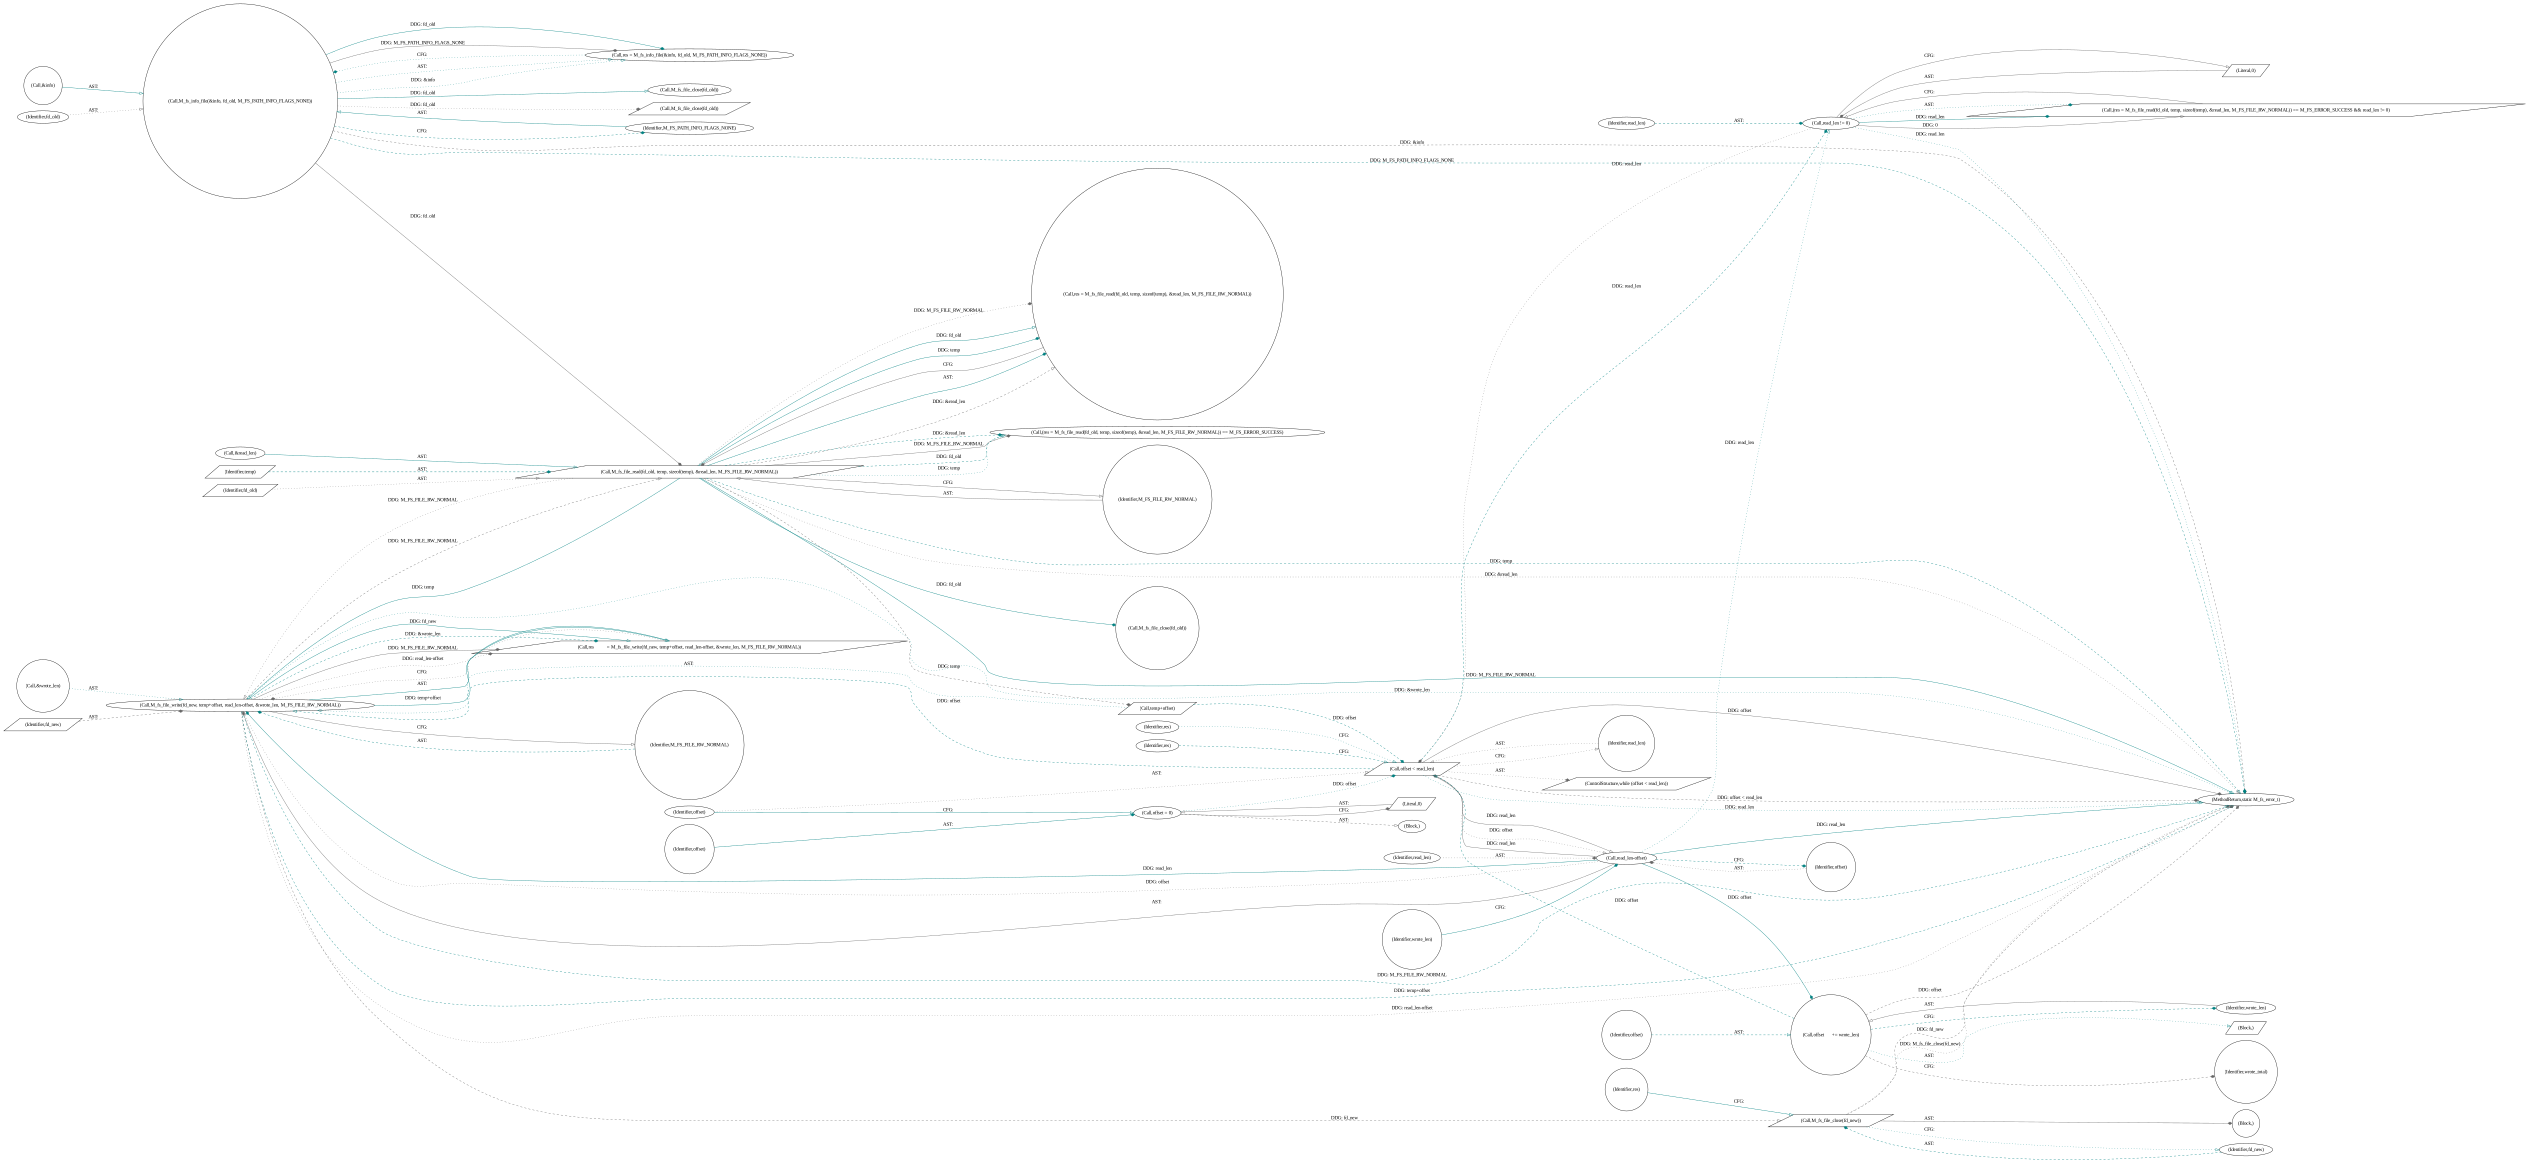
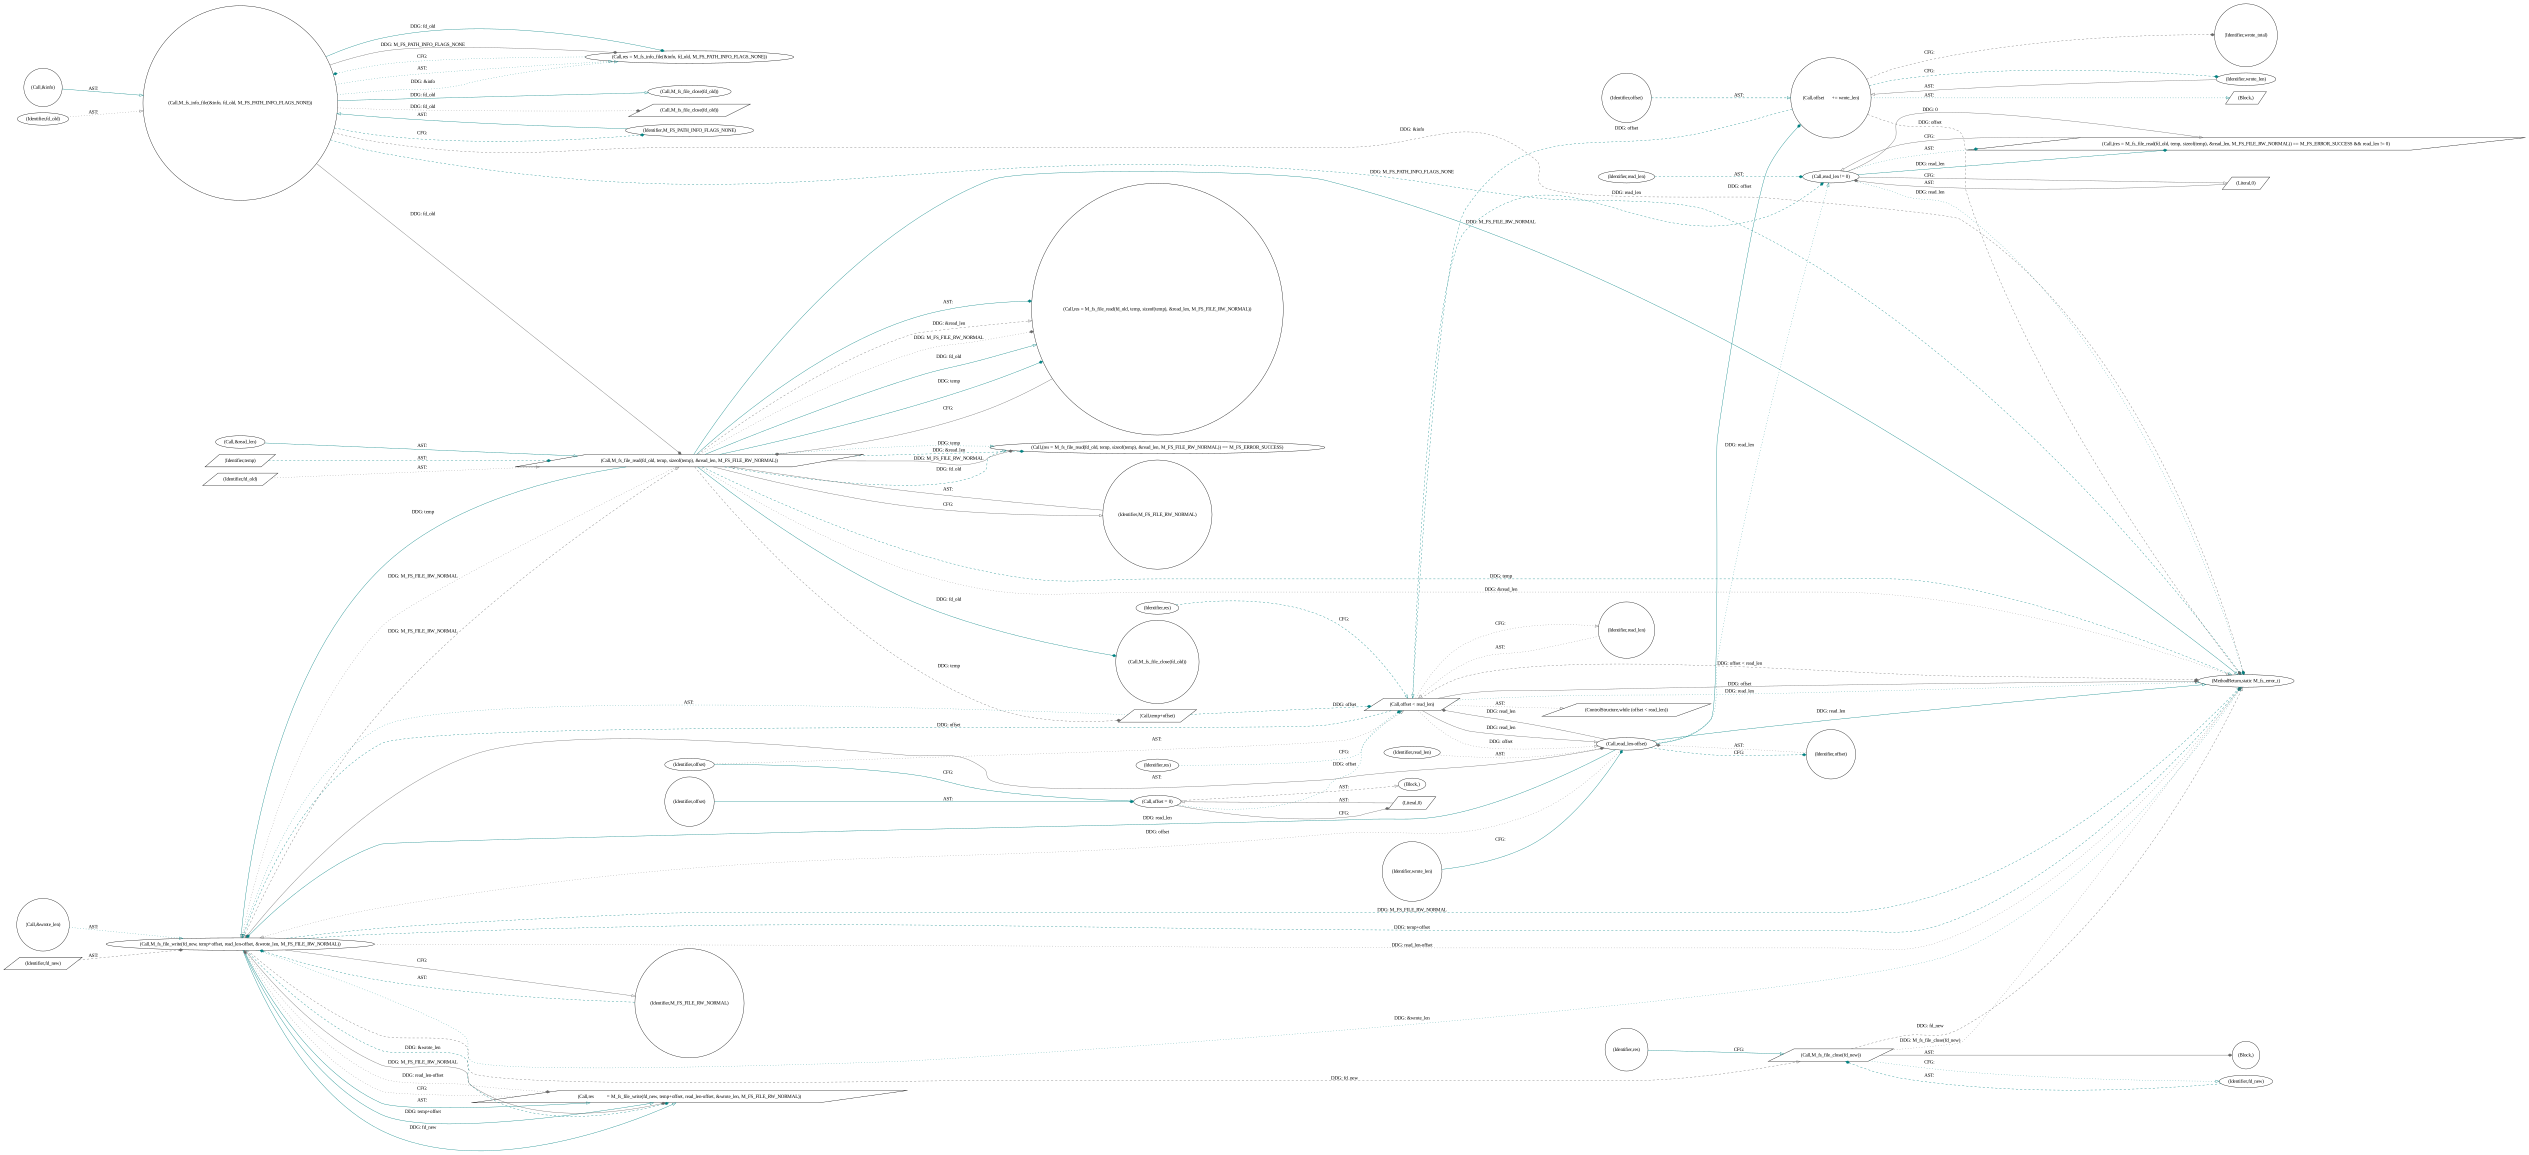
edge "(Call,read_len != 0)" -> "(Call,offset < read_len)": removed, label "DDG: read_len"
edge "(Call,offset < read_len)" -> "(ControlStructure,while (offset < read_len))": arrowhead diamond -> onormal
